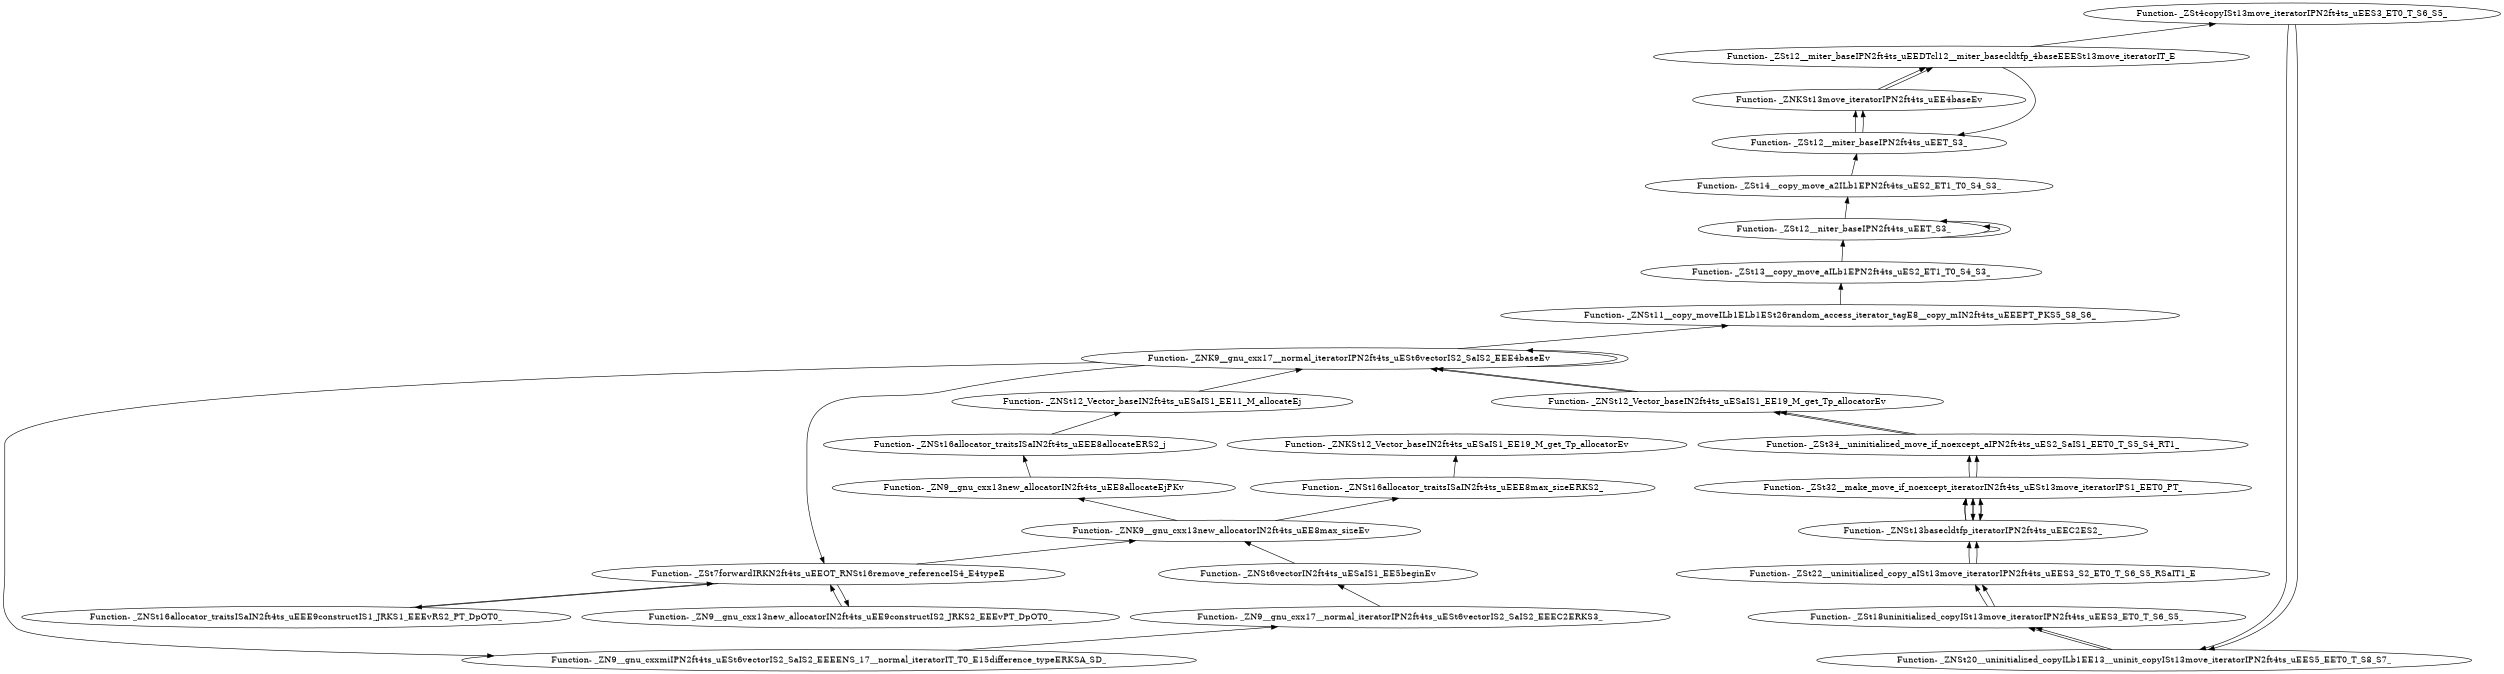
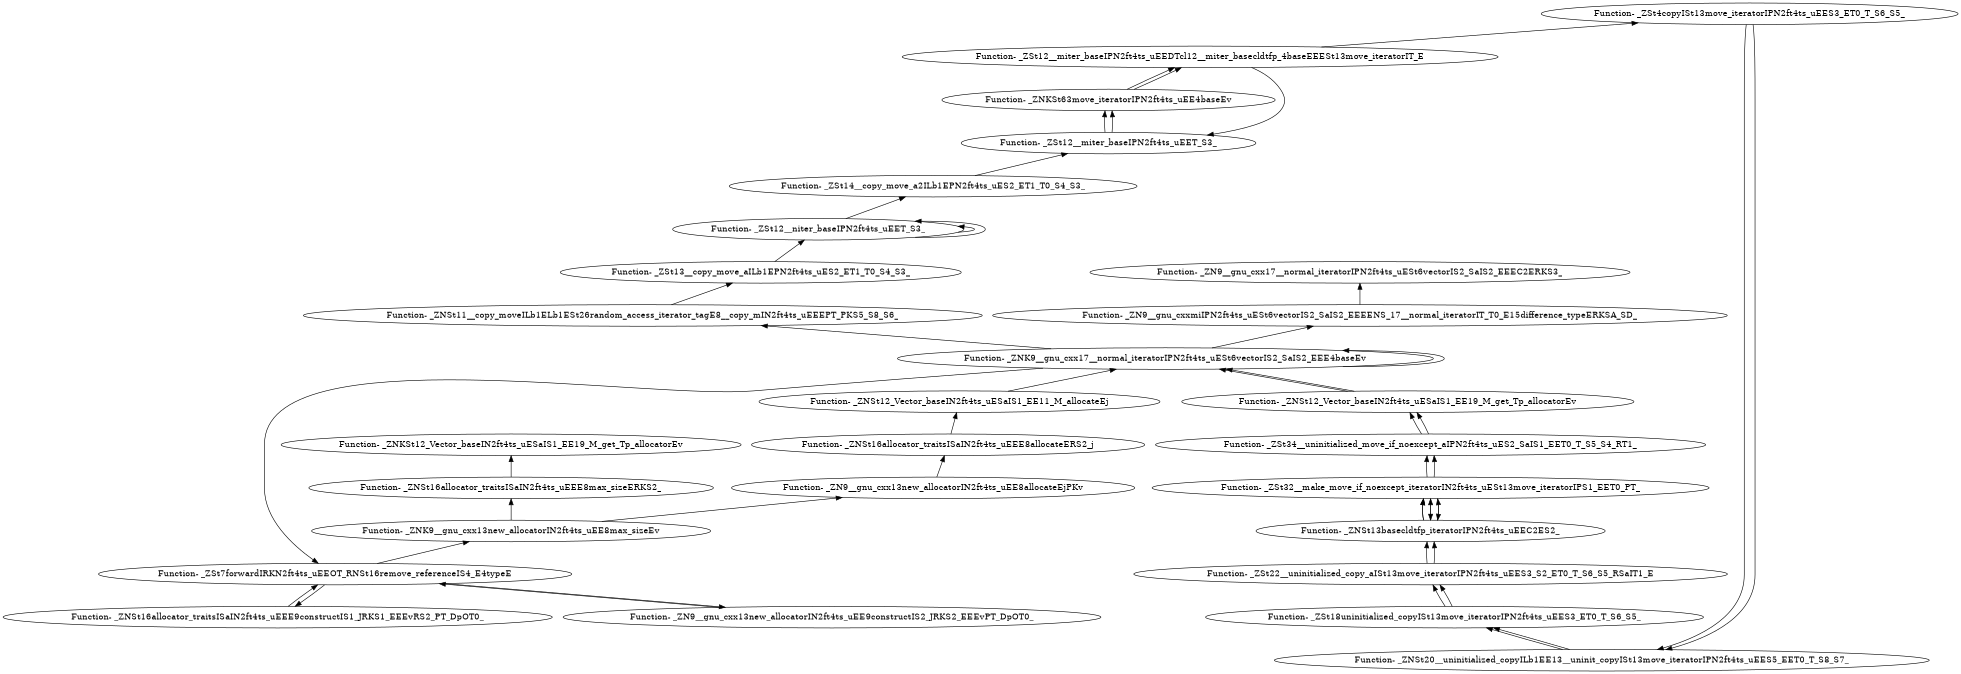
node "Function- _ZNKSt13move_iteratorIPN2ft4ts_uEE4baseEv": label "Function- _ZNKSt13move_iteratorIPN2ft4ts_uEE4baseEv" -> "Function- _ZNKSt63move_iteratorIPN2ft4ts_uEE4baseEv"
node "Function- _ZNSt6vectorIN2ft4ts_uESaIS1_EE5beginEv": removed
